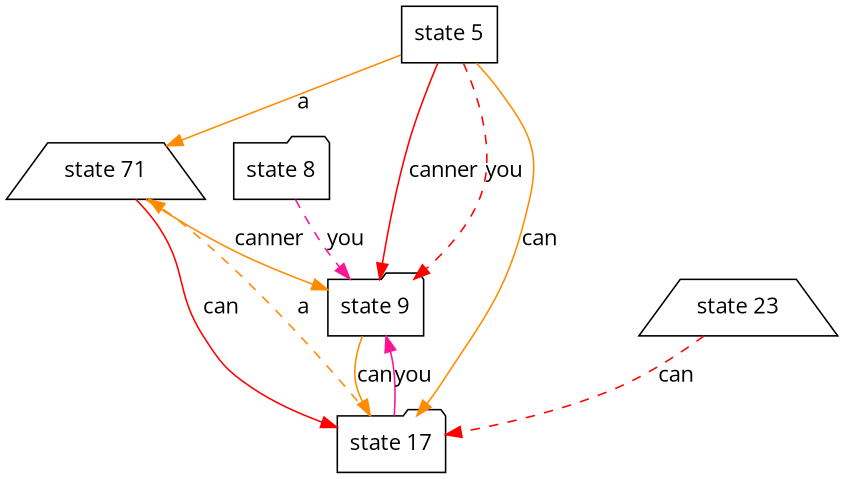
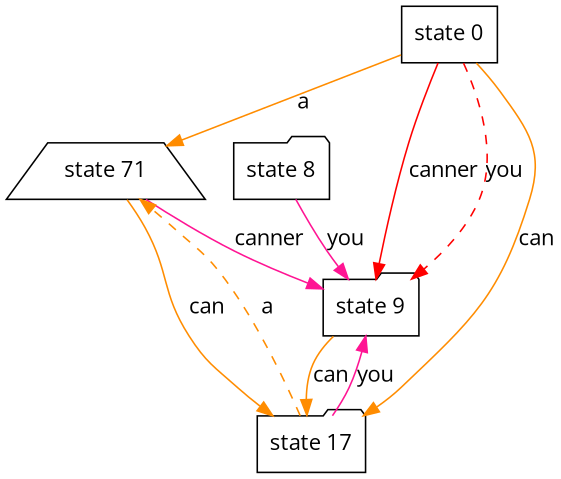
node "state 5": label "state 5" -> "state 0"
edge "state 8" -> "state 9": style dashed -> solid
edge "state 71" -> "state 9": color darkorange -> deeppink
node "state 23": removed
edge "state 71" -> "state 17": color red -> darkorange
